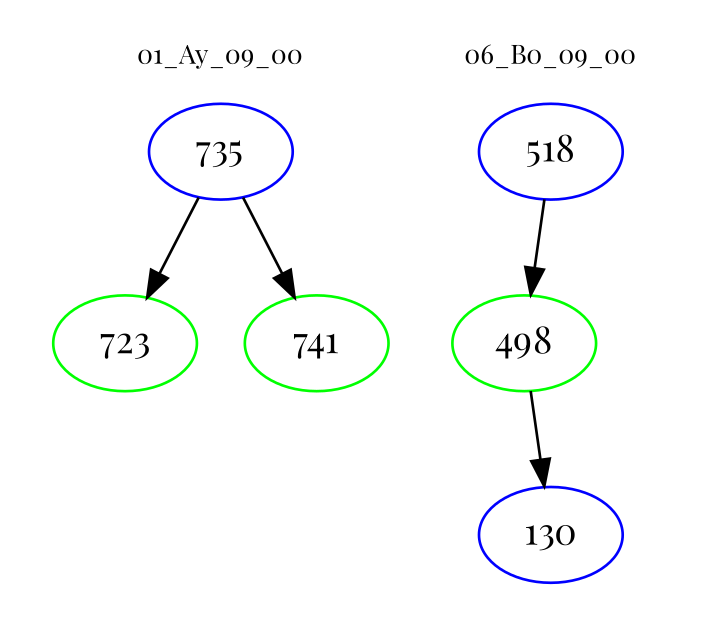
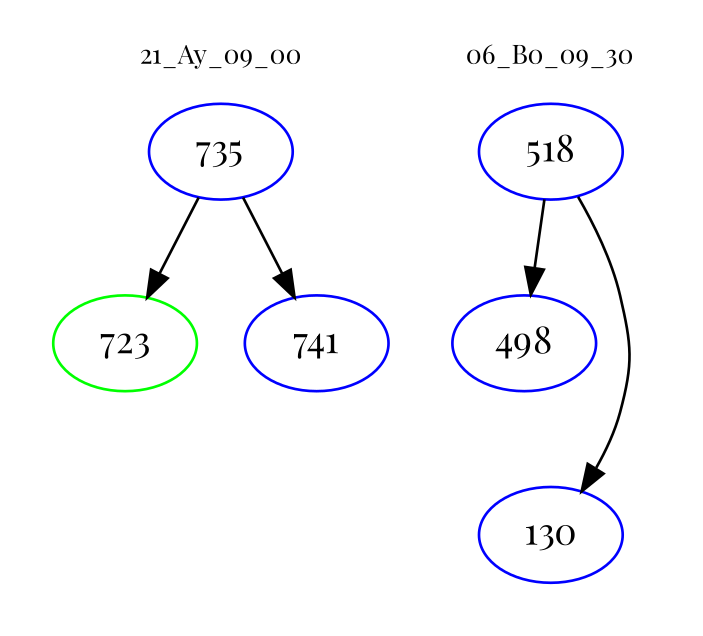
cluster "01_Ay_09_00": label "01_Ay_09_00" -> "21_Ay_09_00"
cluster "06_B0_09_00": label "06_B0_09_00" -> "06_B0_09_30"
node "741": color green -> blue
node "498": color green -> blue
edge "498" -> "130": now "518" -> "130"
